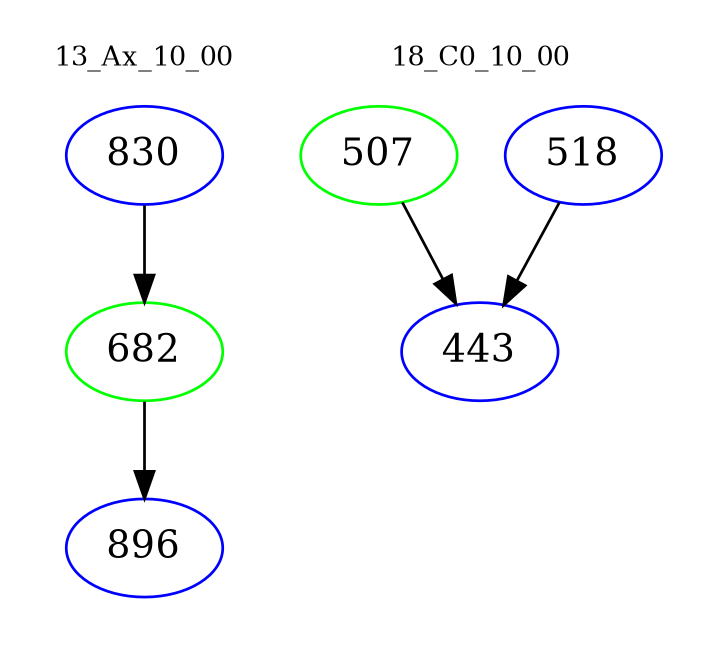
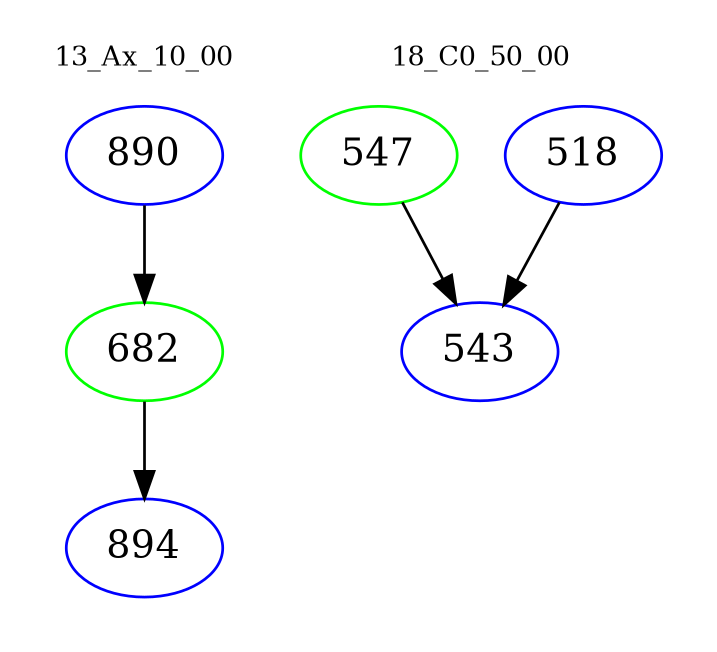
cluster "18_C0_10_00": label "18_C0_10_00" -> "18_C0_50_00"
node "830": label "830" -> "890"
node "507": label "507" -> "547"
node "443": label "443" -> "543"
node "896": label "896" -> "894"
